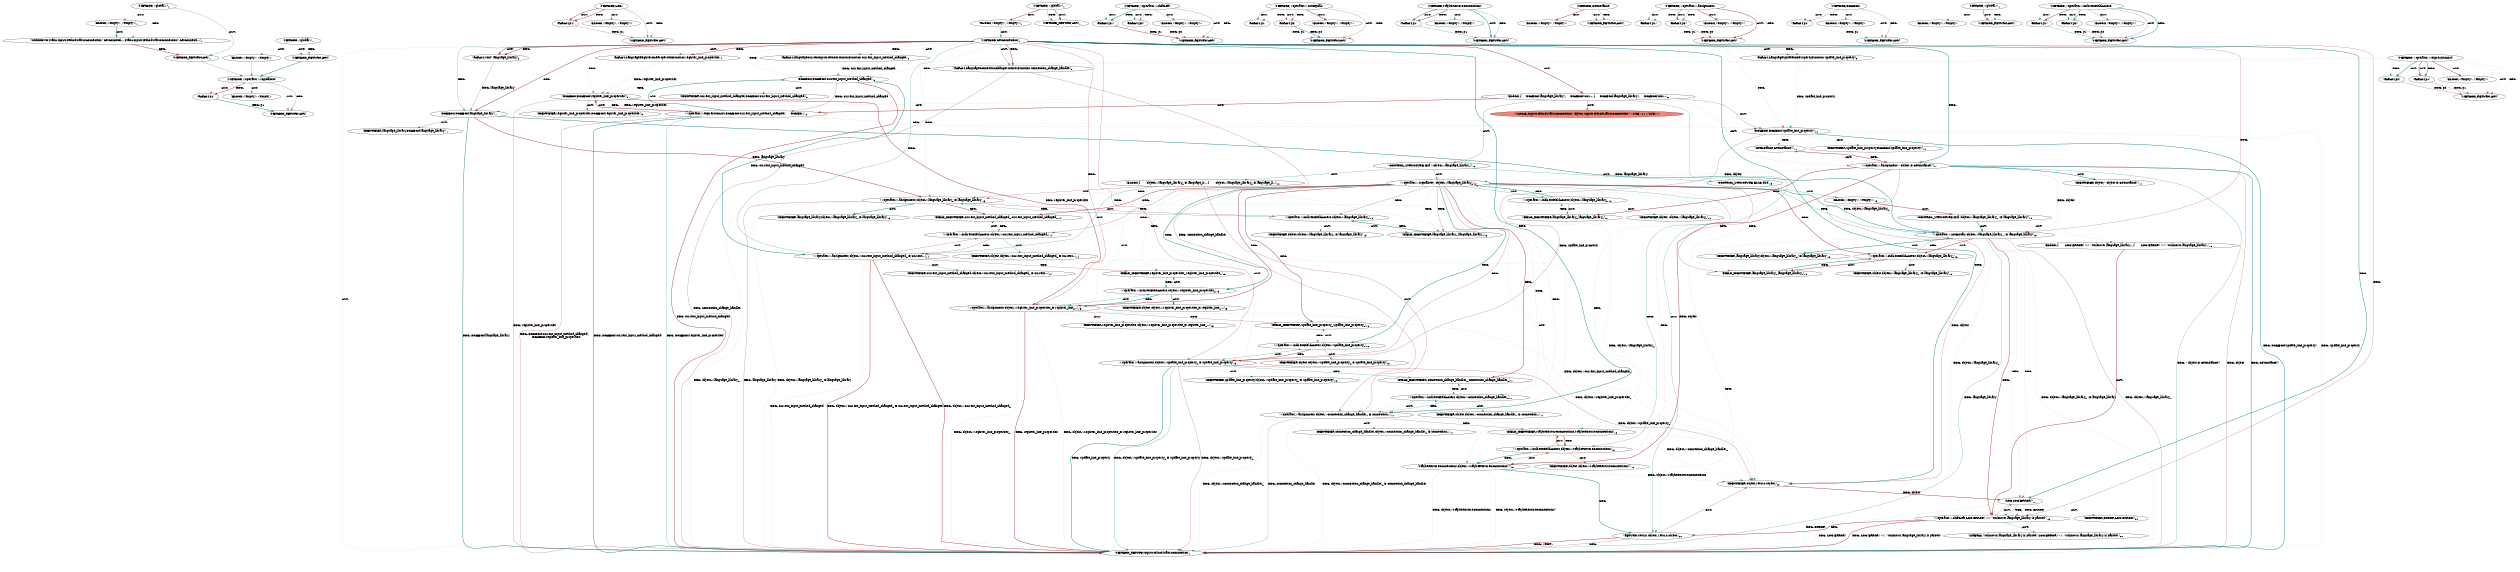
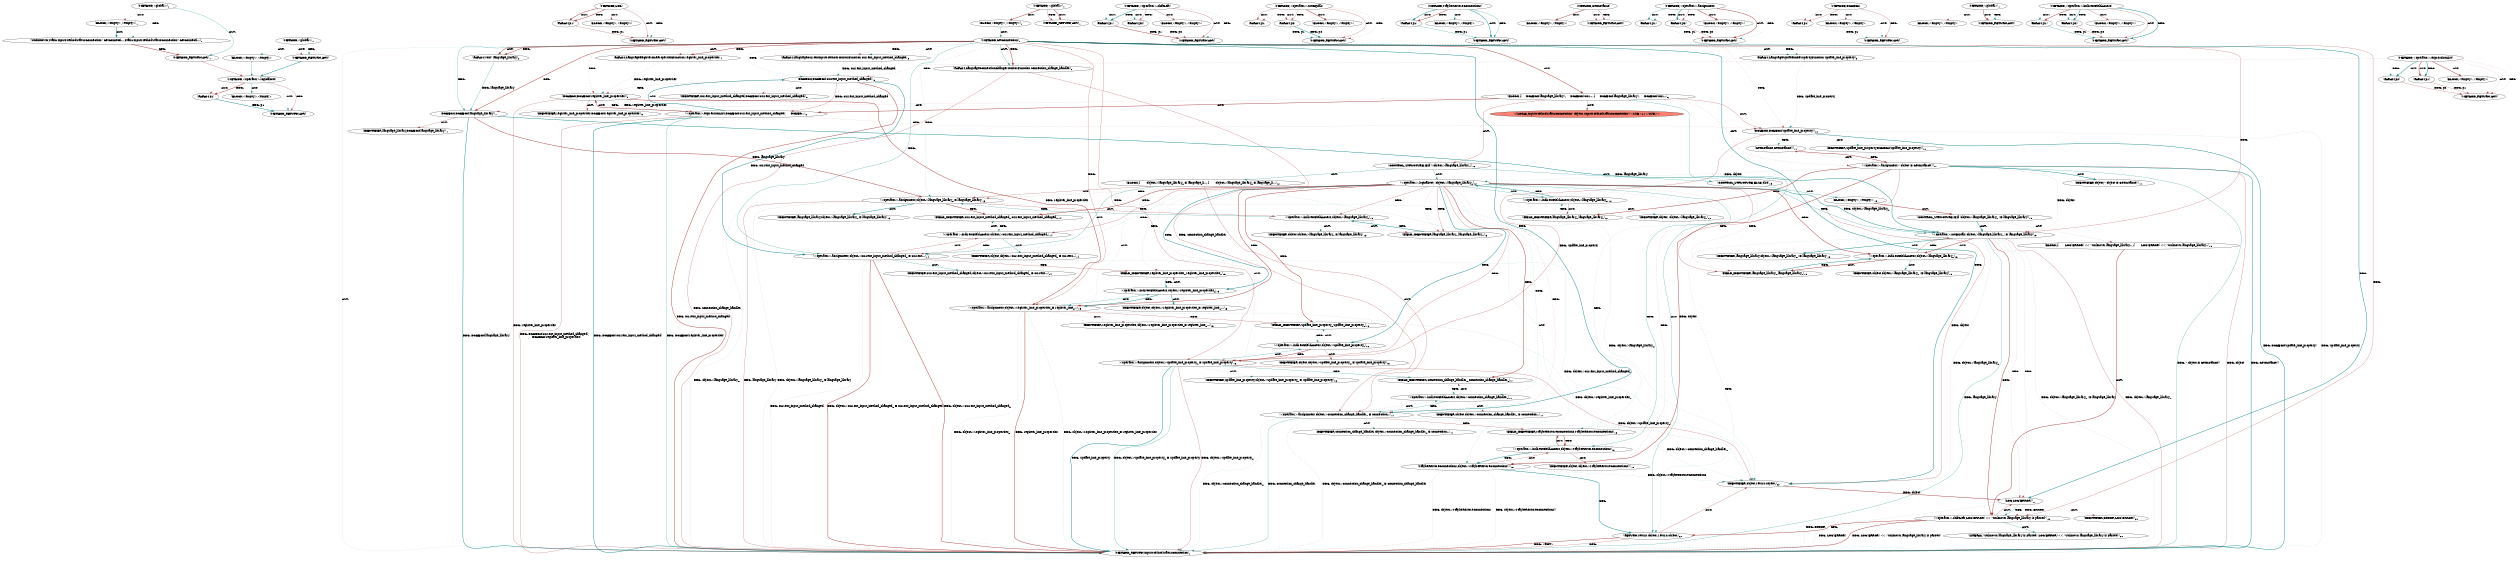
edge "(METHOD,GetConnection)" -> "(<operator>.assignment,* object = GetInstance())": removed, label "DDG:"
